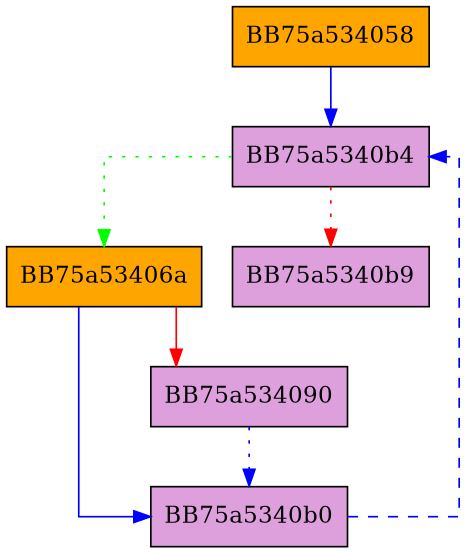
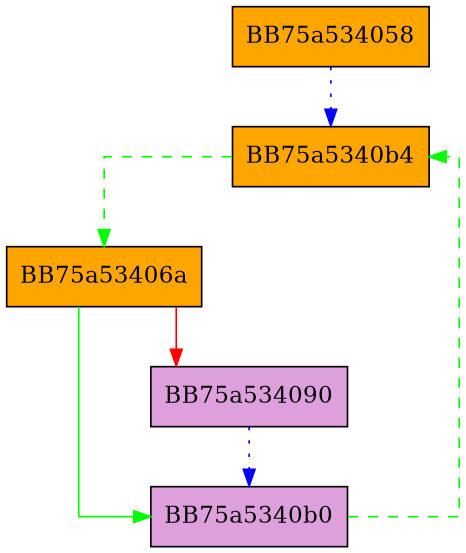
edge "BB75a534058" -> "BB75a5340b4": style solid -> dotted
edge "BB75a5340b4" -> "BB75a53406a": style dotted -> dashed
node "BB75a5340b4": fillcolor plum -> orange
node "BB75a5340b9": removed
edge "BB75a5340b0" -> "BB75a5340b4": color blue -> green
edge "BB75a53406a" -> "BB75a5340b0": color blue -> green
